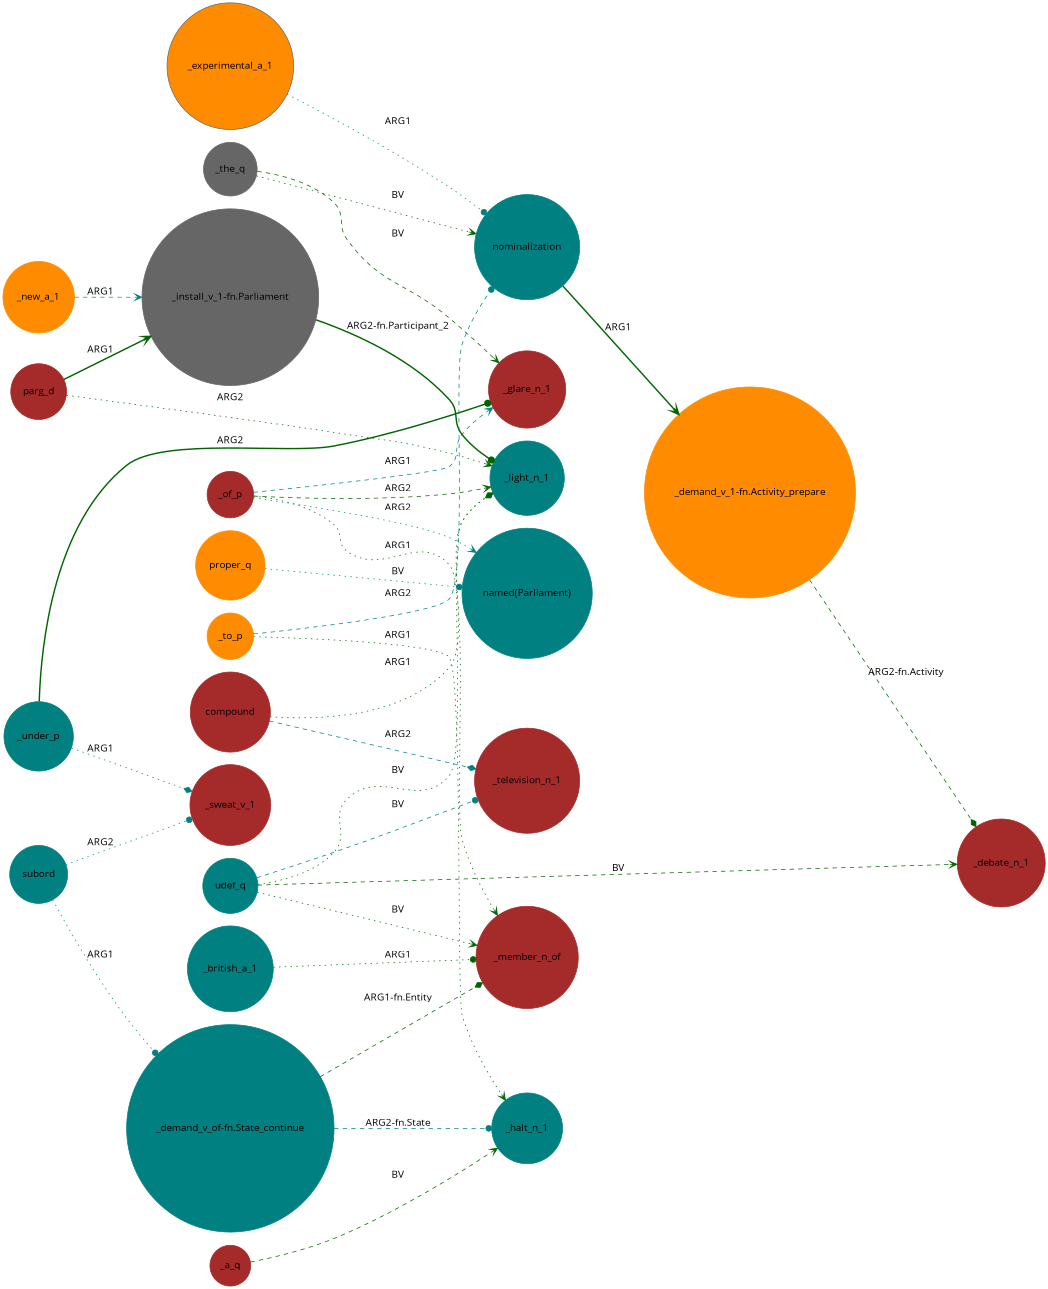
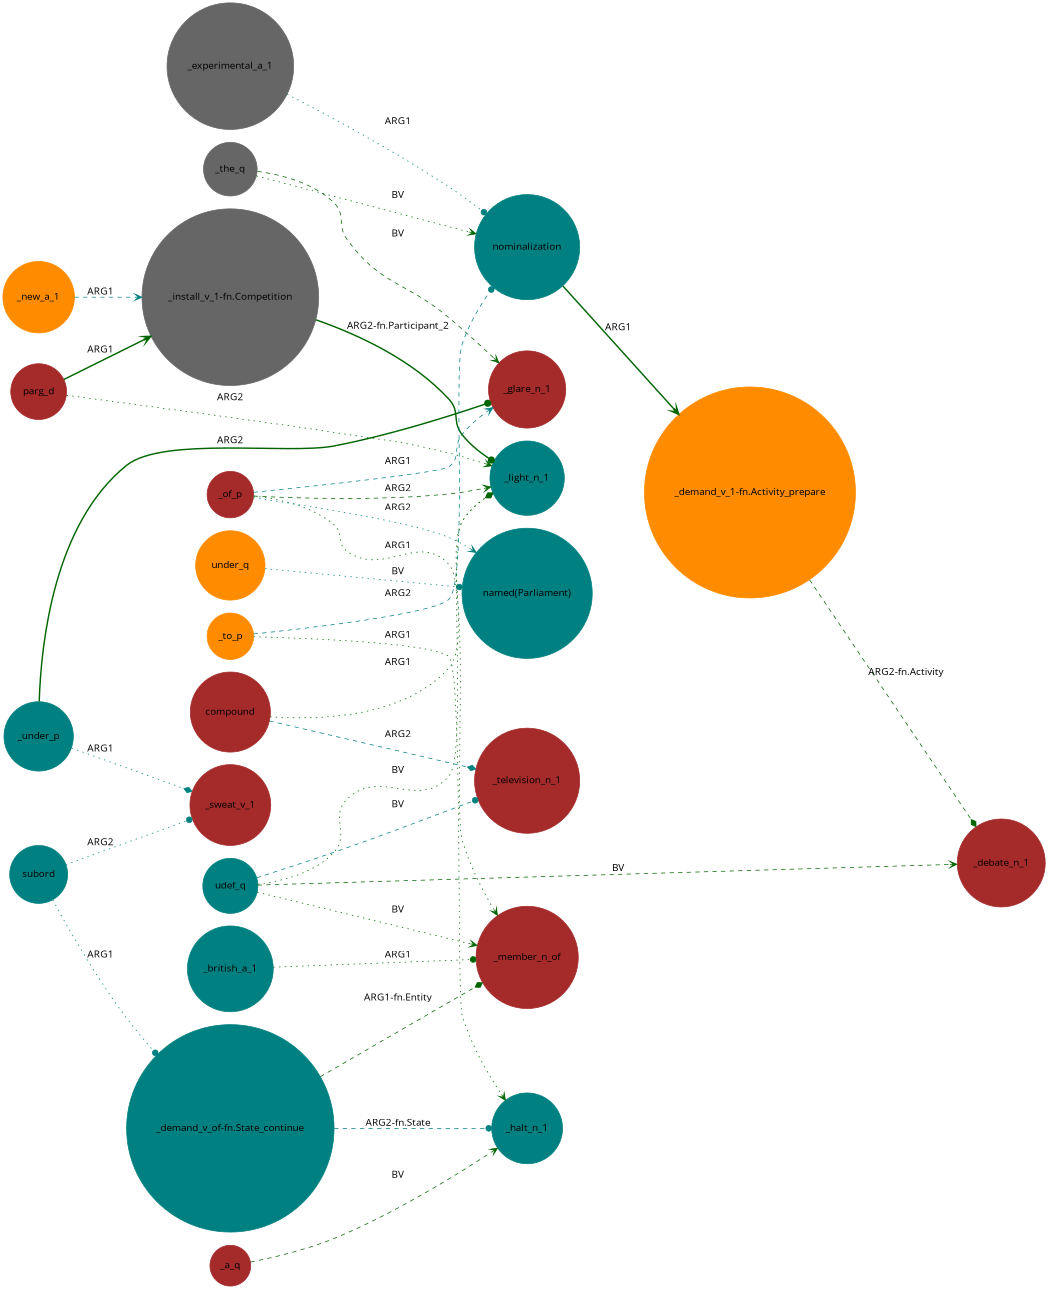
node "_experimental_a_1": fillcolor darkorange -> gray40
node "_install_v_1-fn.Parliament": label "_install_v_1-fn.Parliament" -> "_install_v_1-fn.Competition"
node "proper_q": label "proper_q" -> "under_q"
